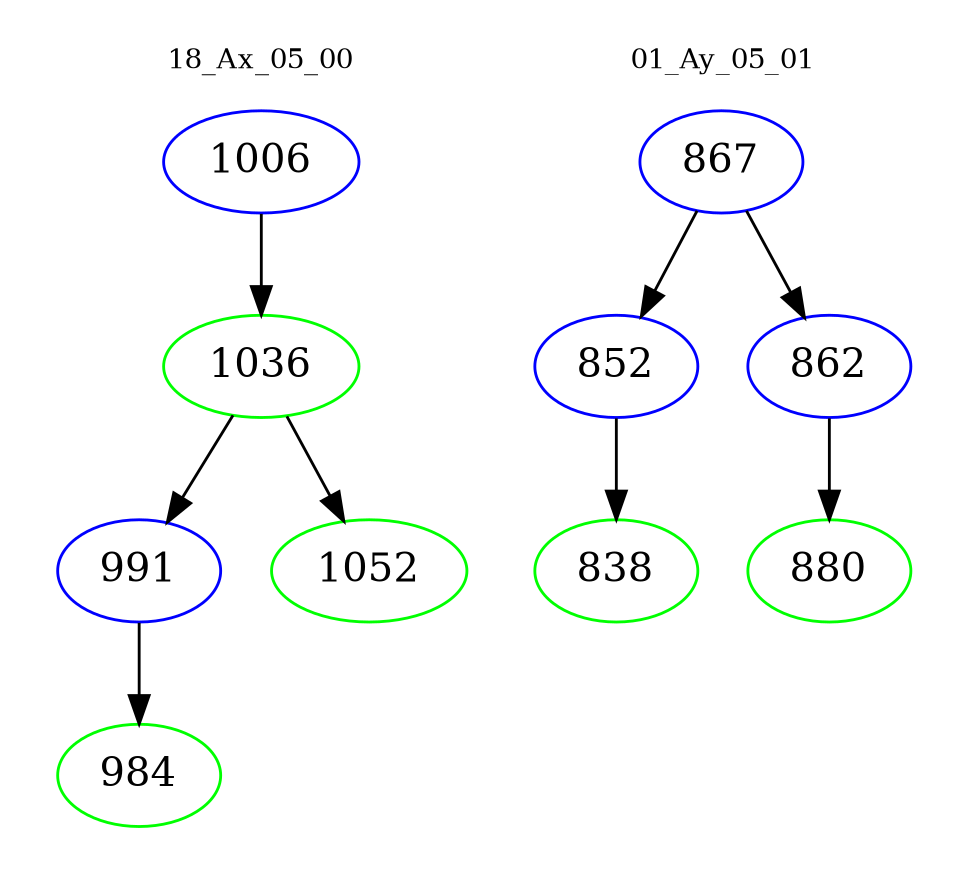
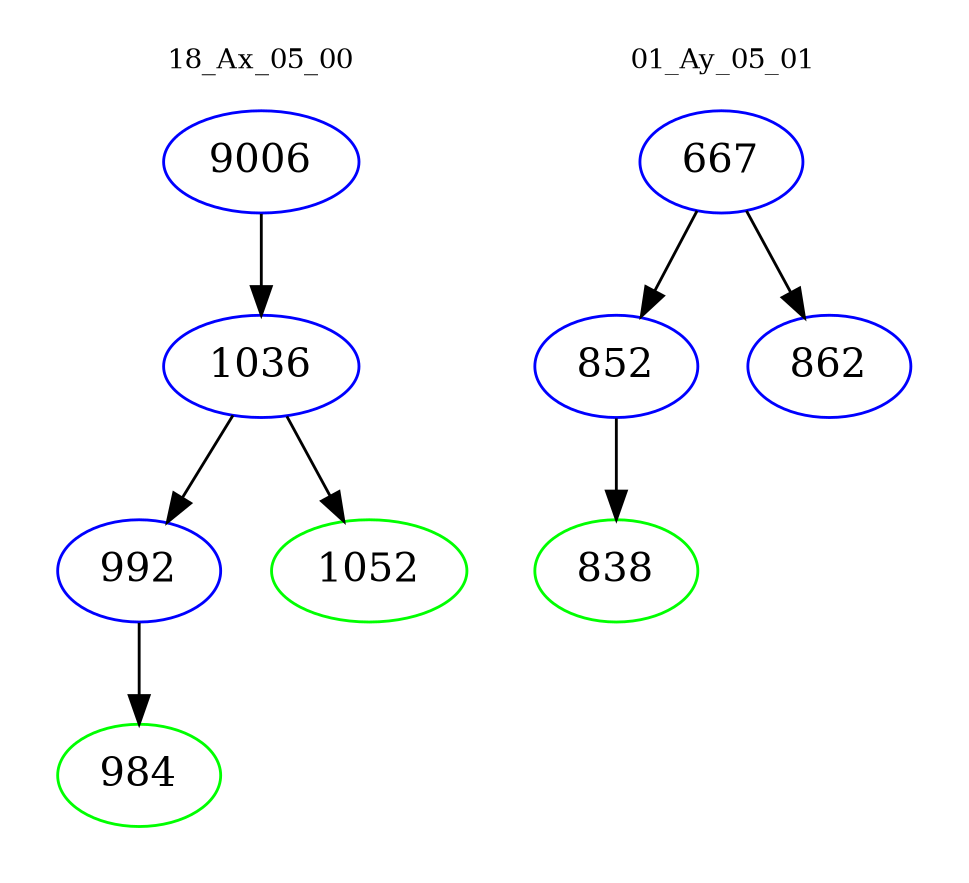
node "1006": label "1006" -> "9006"
node "867": label "867" -> "667"
node "1036": color green -> blue
node "991": label "991" -> "992"
node "880": removed
